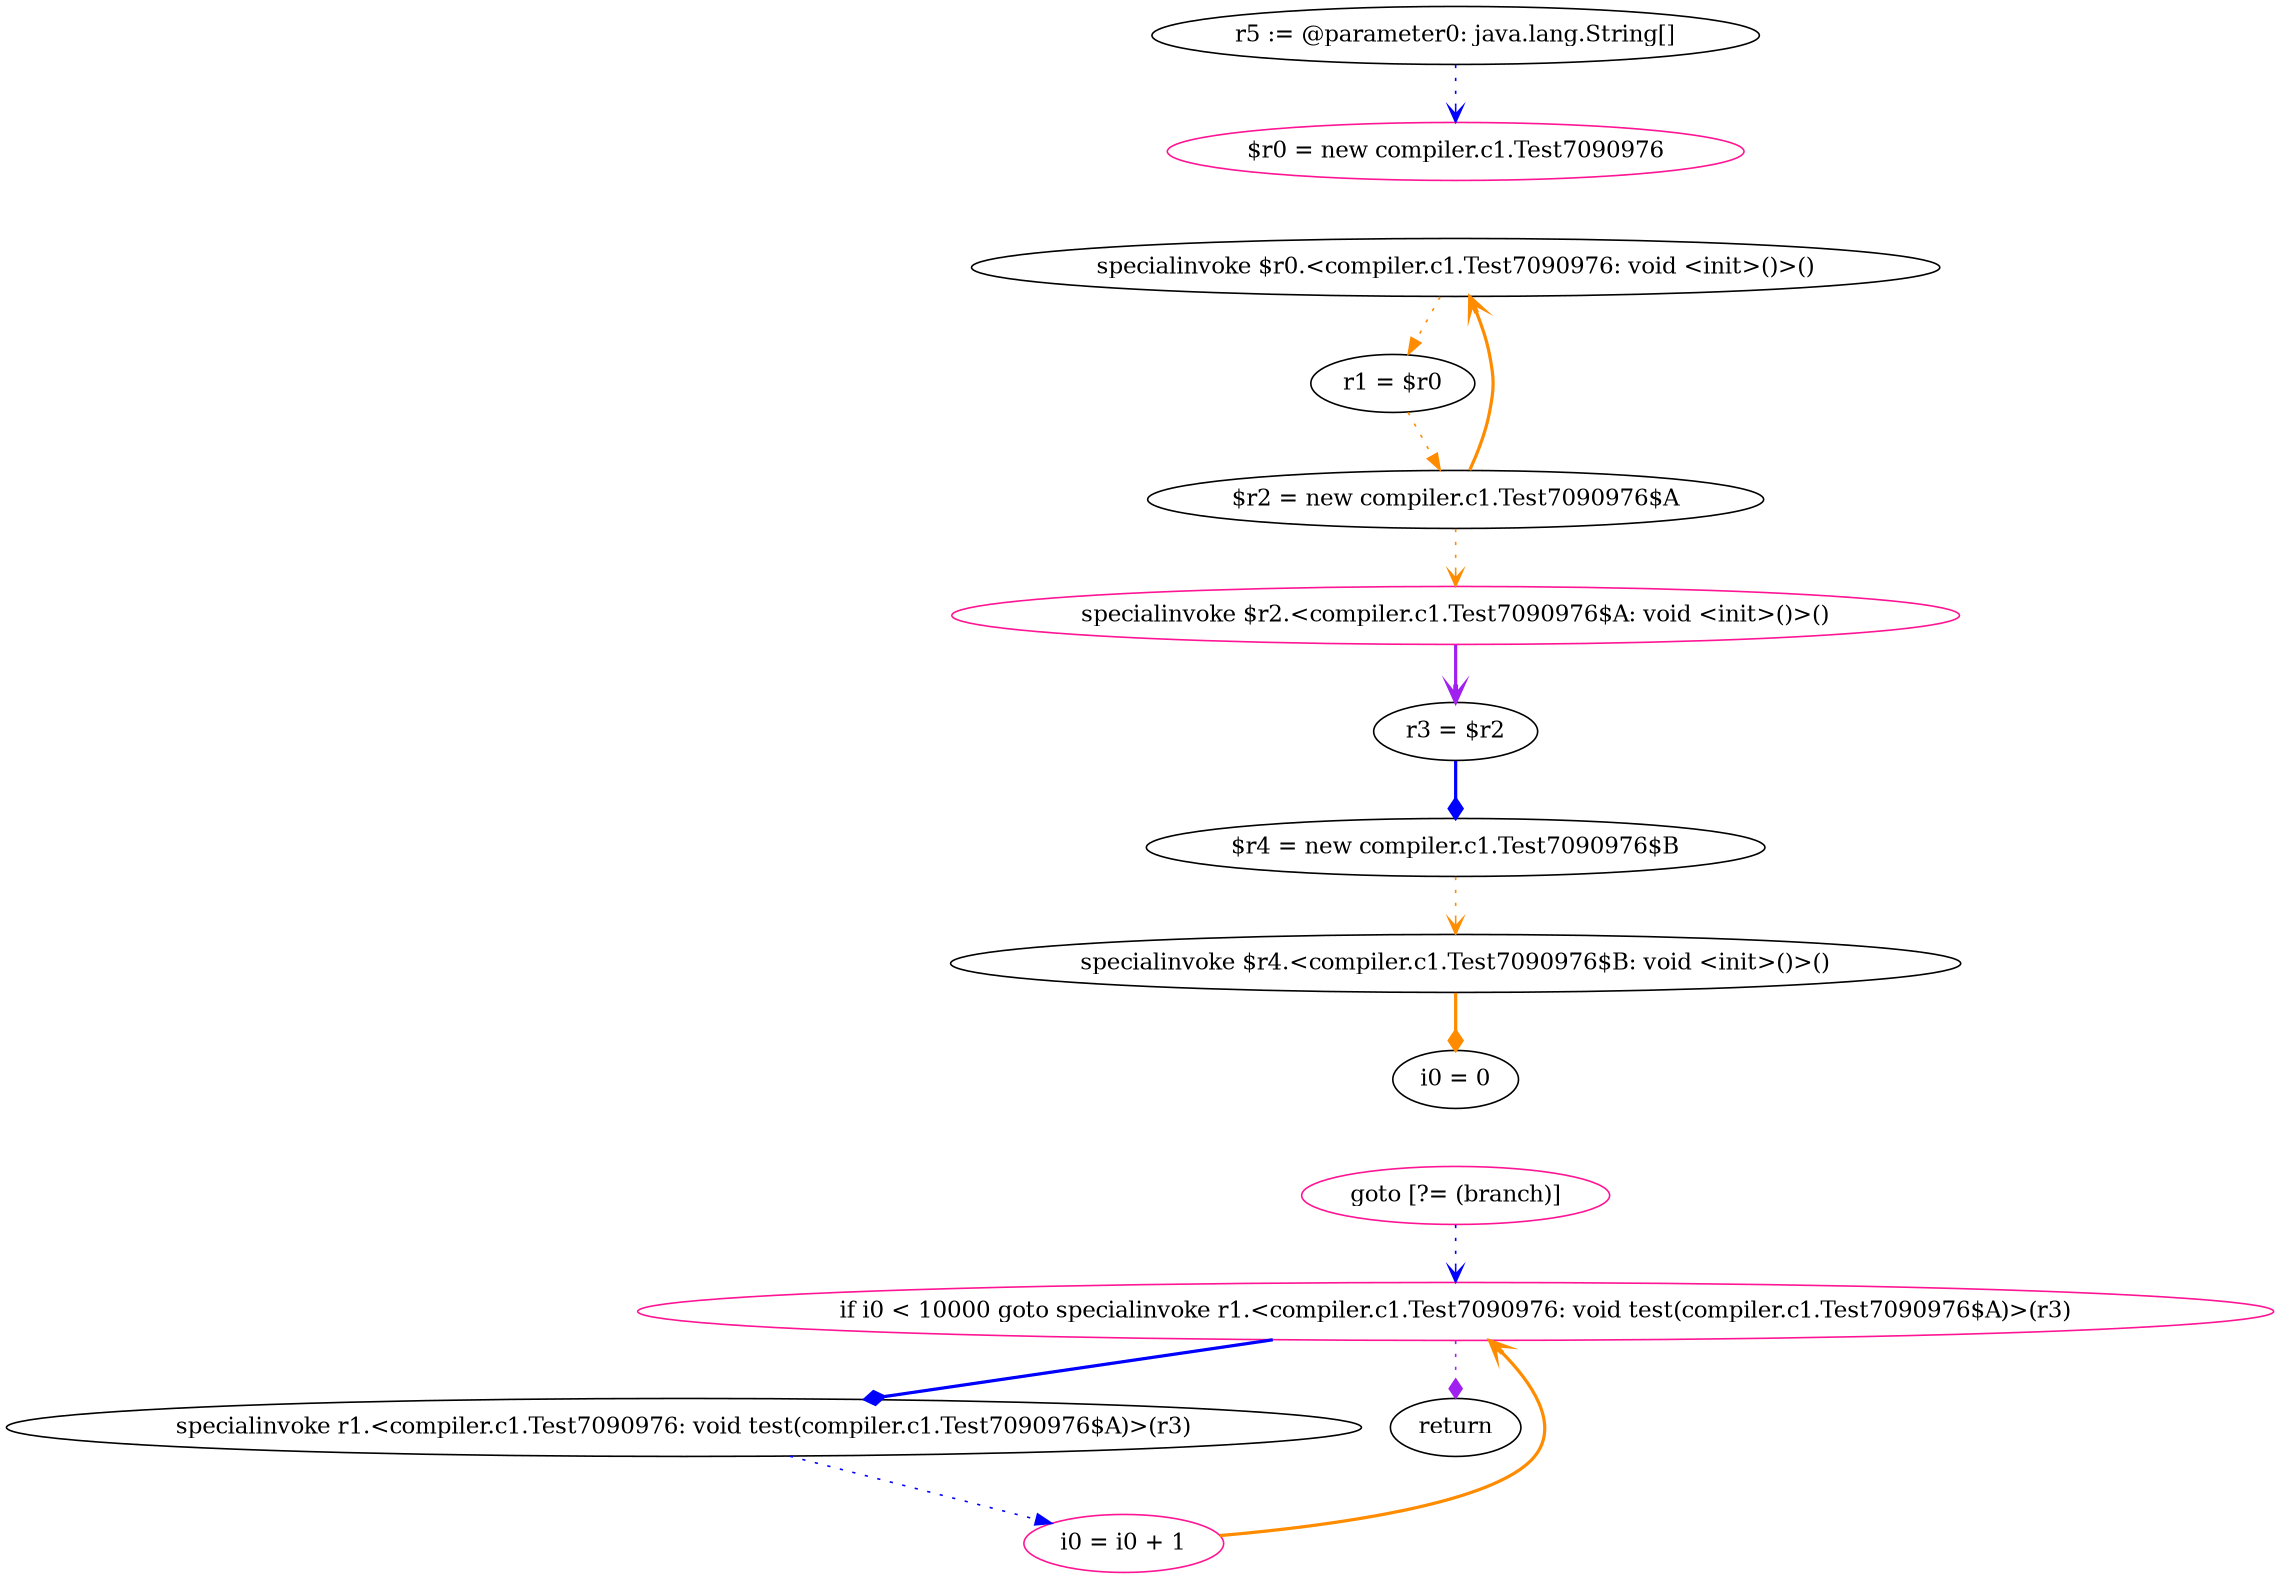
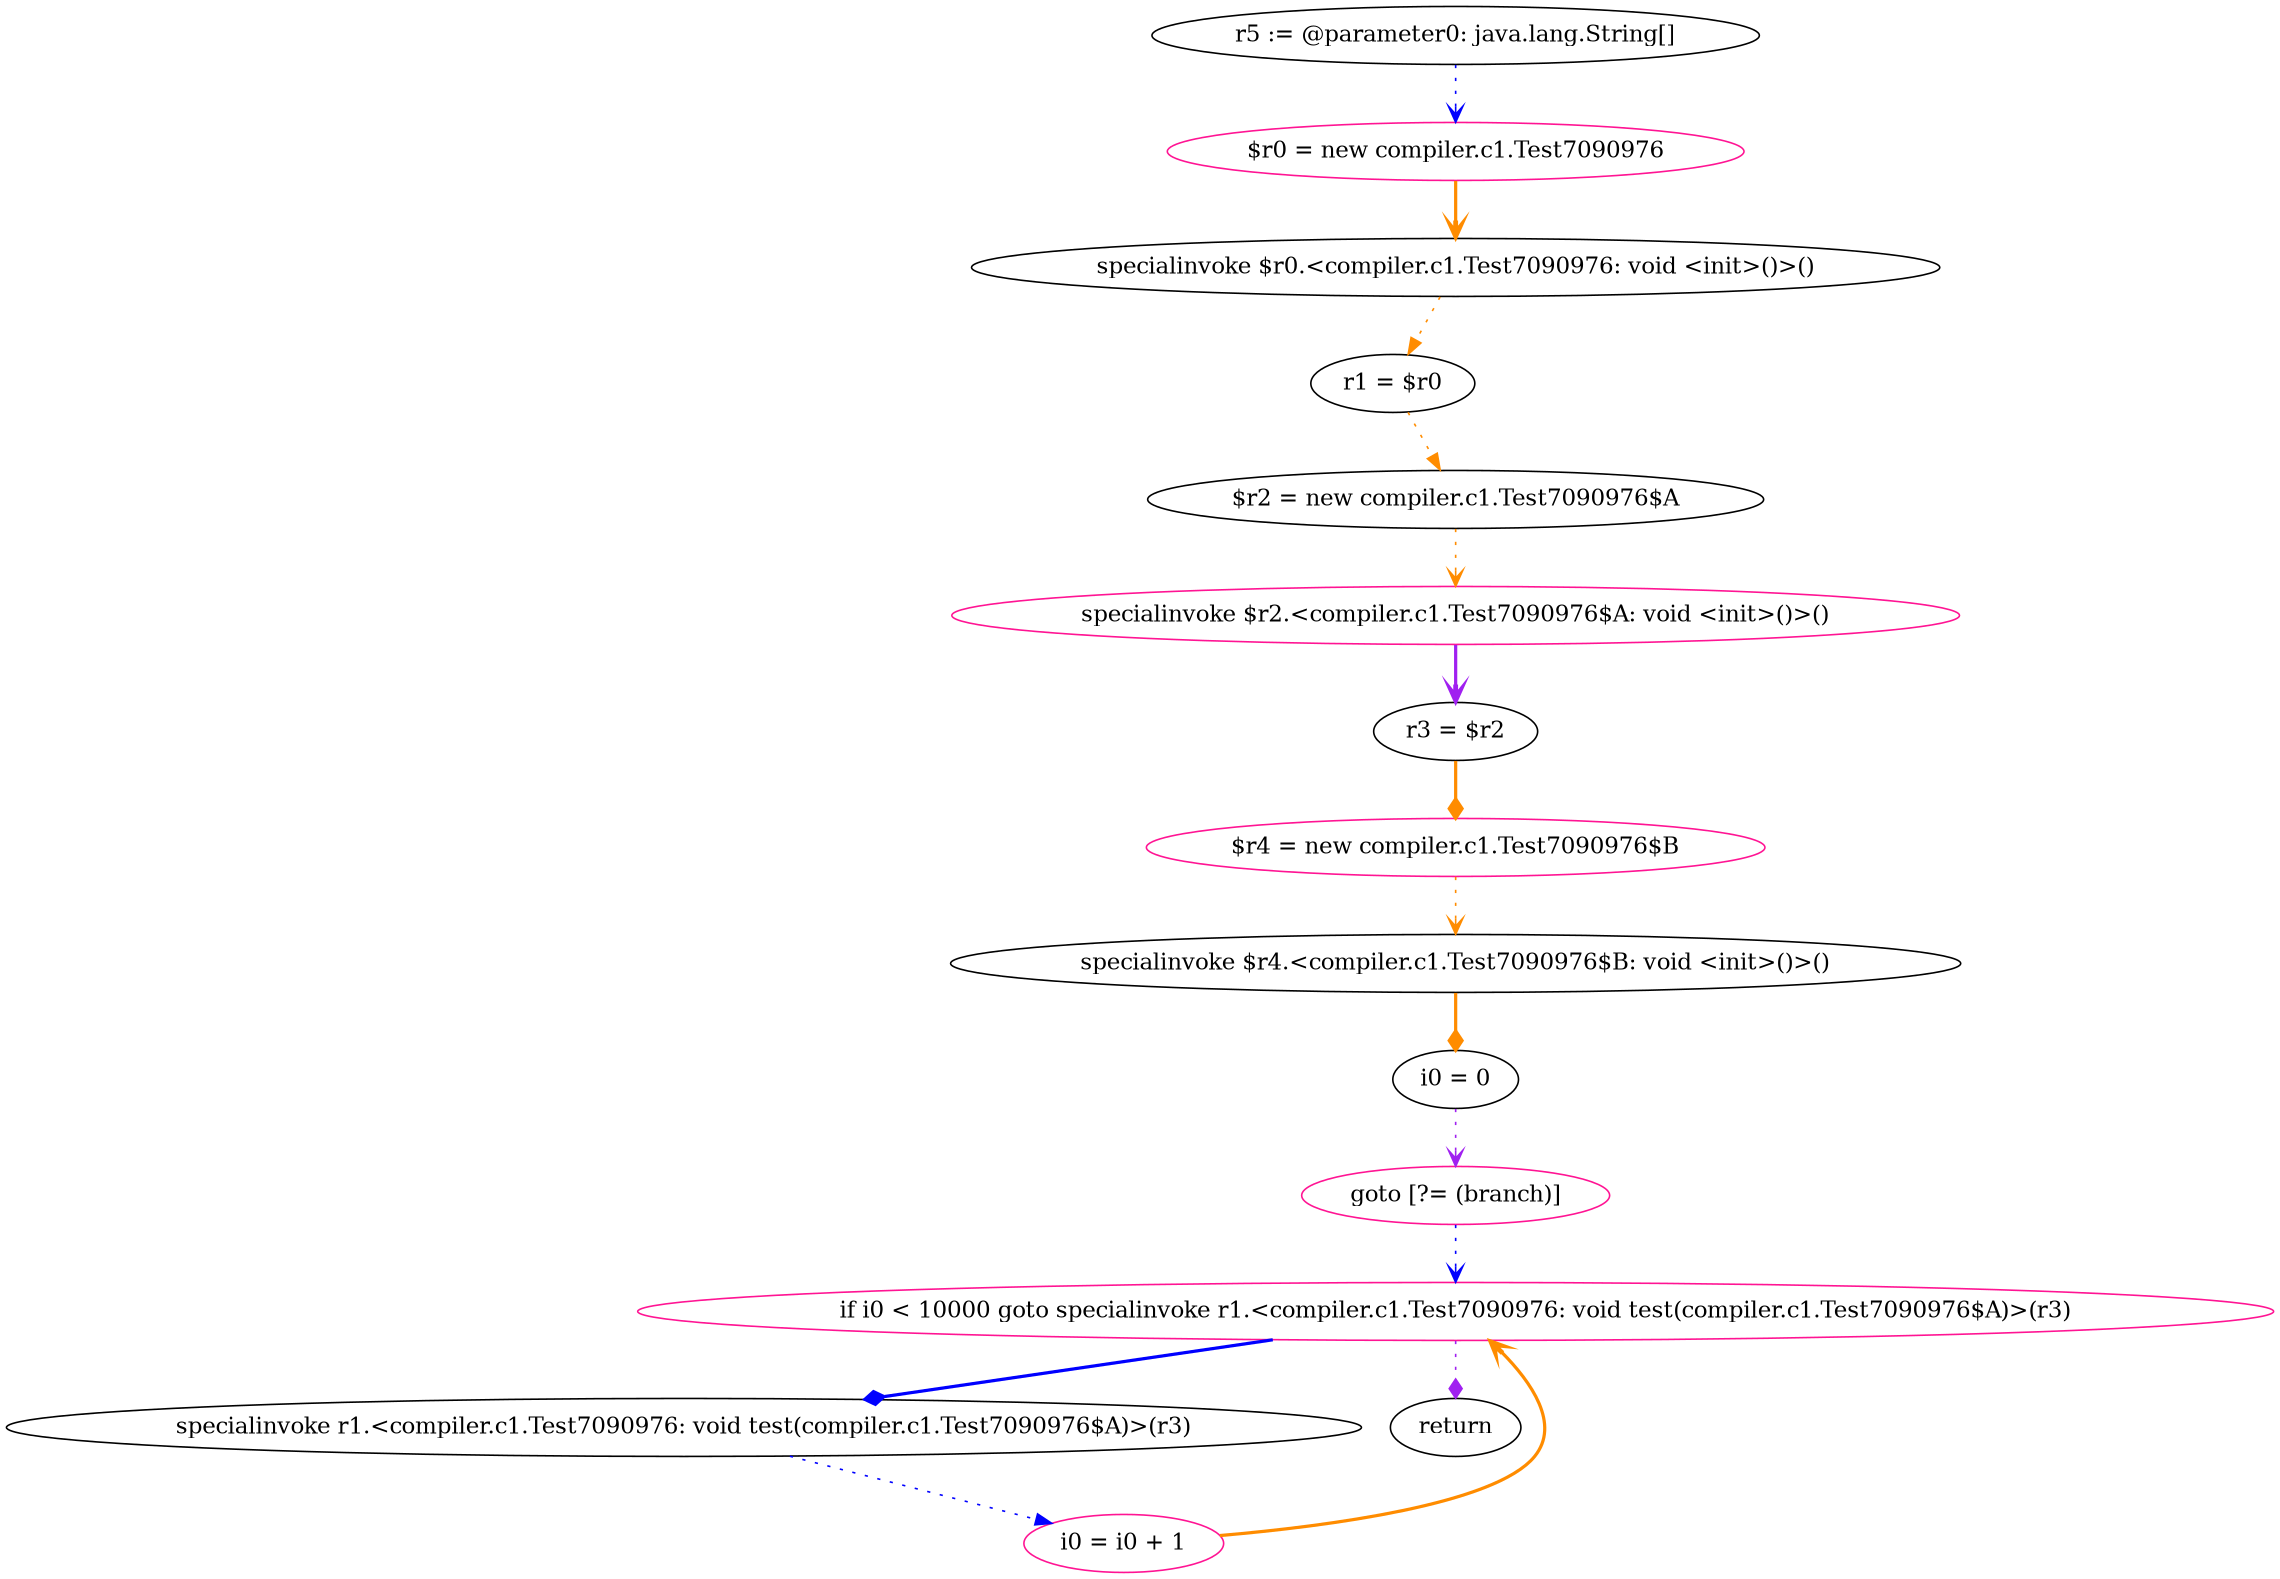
edge "$r2 = new compiler.c1.Test7090976$A" -> "specialinvoke $r0.<compiler.c1.Test7090976: void <init>()>()": now "$r0 = new compiler.c1.Test7090976" -> "specialinvoke $r0.<compiler.c1.Test7090976: void <init>()>()"
edge "r3 = $r2" -> "$r4 = new compiler.c1.Test7090976$B": color blue -> darkorange
node "$r4 = new compiler.c1.Test7090976$B": color black -> deeppink
edge "i0 = 0" -> "goto [?= (branch)]": added
